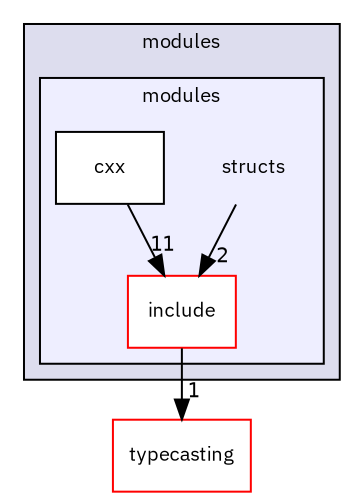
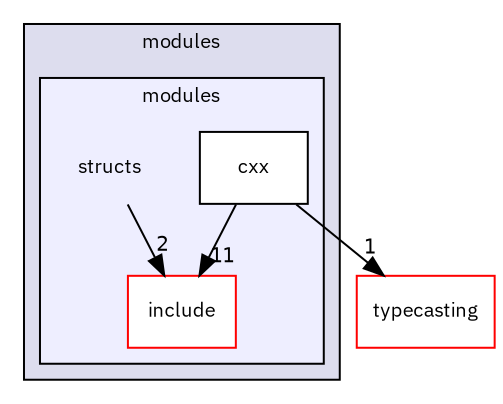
edge "include" -> "typecasting": now "cxx" -> "typecasting"
